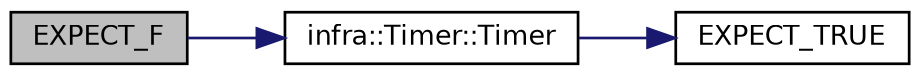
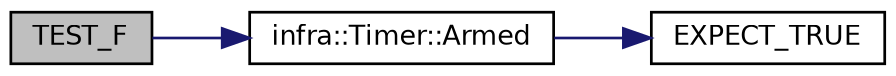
node "EXPECT_F": label "EXPECT_F" -> "TEST_F"
node "infra::Timer::Timer": label "infra::Timer::Timer" -> "infra::Timer::Armed"
